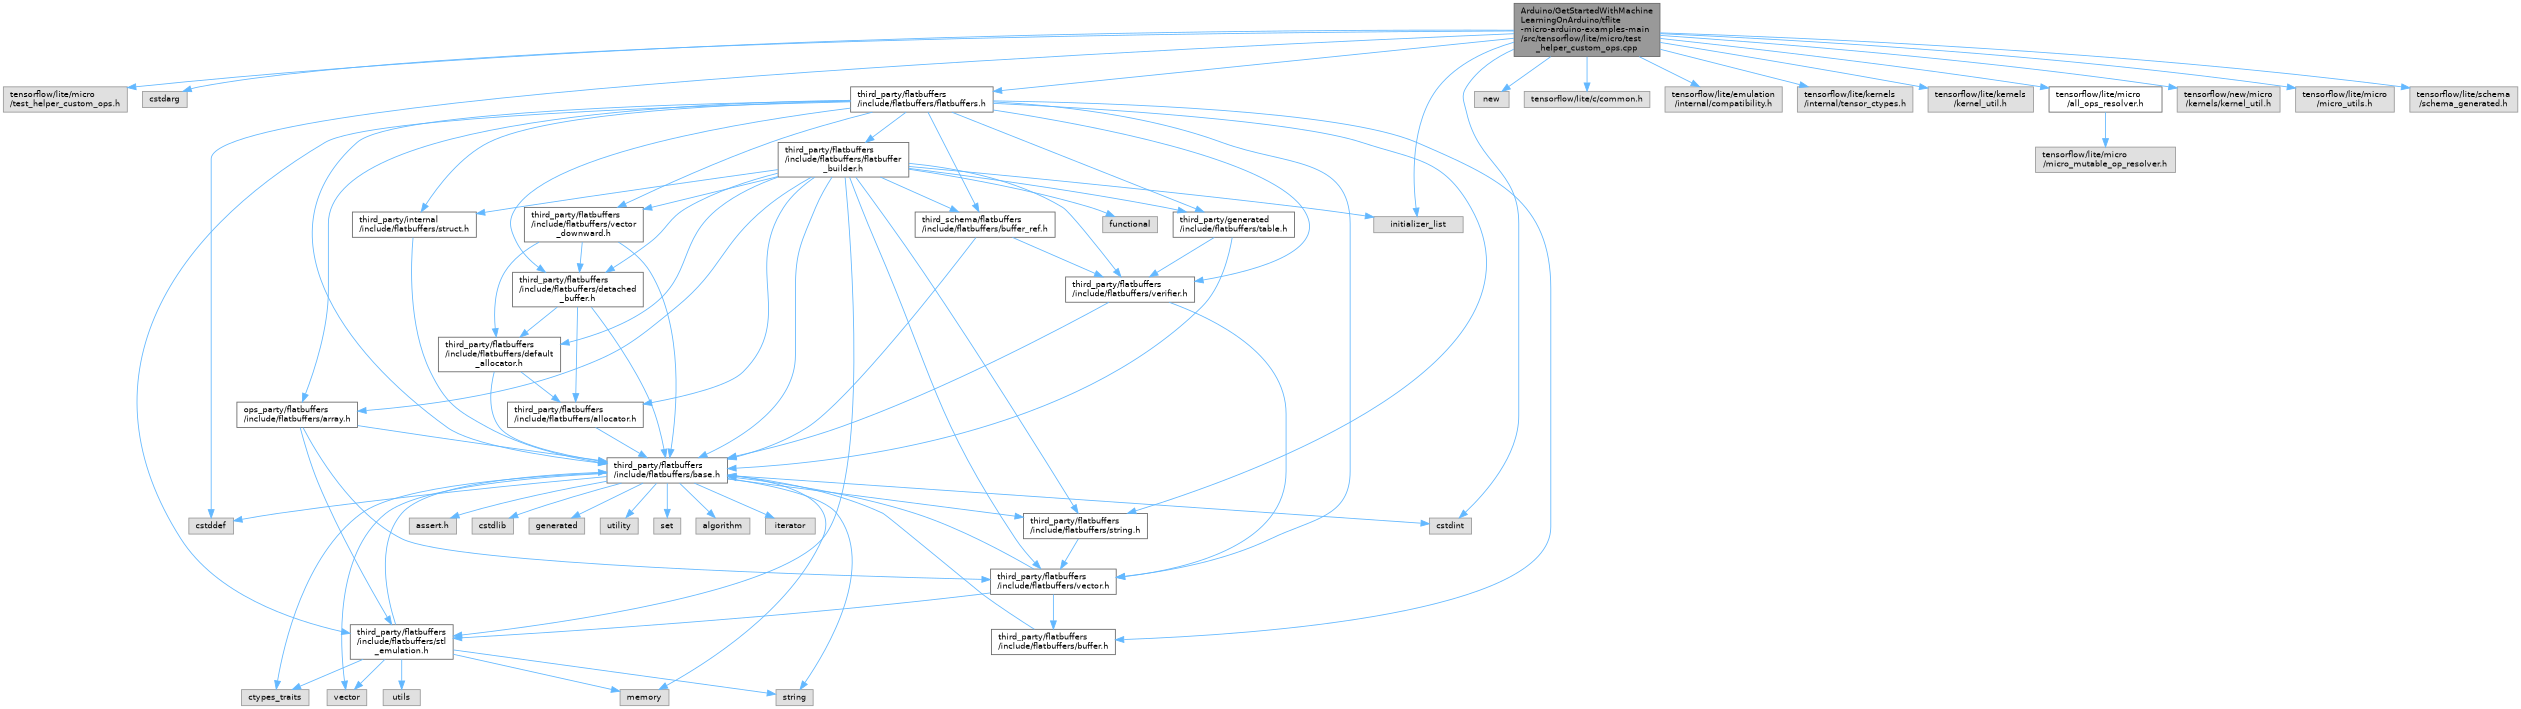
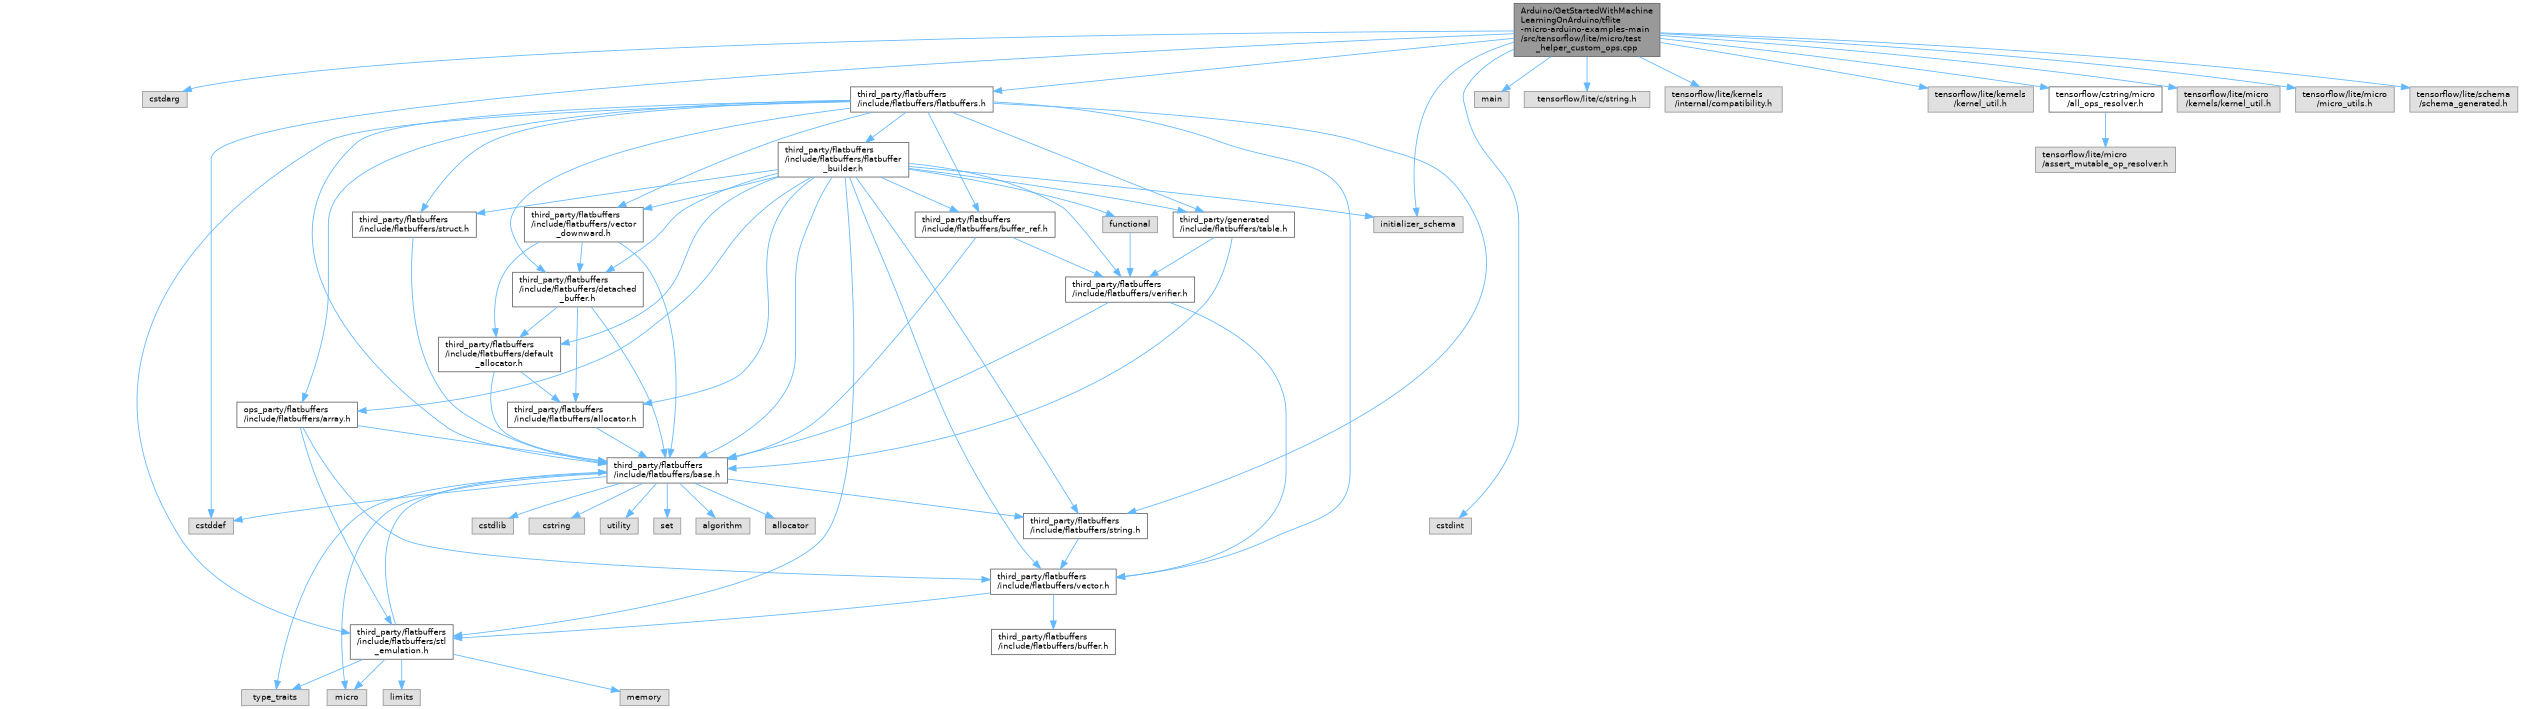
node "tensorflow/lite/micro /test_helper_custom_ops.h": removed
node "new": label "new" -> "main"
node "tensorflow/lite/c/common.h": label "tensorflow/lite/c/common.h" -> "tensorflow/lite/c/string.h"
node "tensorflow/lite/emulation /internal/compatibility.h": label "tensorflow/lite/emulation /internal/compatibility.h" -> "tensorflow/lite/kernels /internal/compatibility.h"
node "tensorflow/lite/kernels /internal/tensor_ctypes.h": removed
node "tensorflow/lite/micro /all_ops_resolver.h": label "tensorflow/lite/micro /all_ops_resolver.h" -> "tensorflow/cstring/micro /all_ops_resolver.h"
node "tensorflow/new/micro /kernels/kernel_util.h": label "tensorflow/new/micro /kernels/kernel_util.h" -> "tensorflow/lite/micro /kernels/kernel_util.h"
node "tensorflow/lite/micro /micro_mutable_op_resolver.h": label "tensorflow/lite/micro /micro_mutable_op_resolver.h" -> "tensorflow/lite/micro /assert_mutable_op_resolver.h"
edge "third_party/flatbuffers /include/flatbuffers/flatbuffers.h" -> "third_party/flatbuffers /include/flatbuffers/verifier.h": now "functional" -> "third_party/flatbuffers /include/flatbuffers/verifier.h"
node "third_party/internal /include/flatbuffers/struct.h": label "third_party/internal /include/flatbuffers/struct.h" -> "third_party/flatbuffers /include/flatbuffers/struct.h"
node "third_schema/flatbuffers /include/flatbuffers/buffer_ref.h": label "third_schema/flatbuffers /include/flatbuffers/buffer_ref.h" -> "third_party/flatbuffers /include/flatbuffers/buffer_ref.h"
node "initializer_list": label "initializer_list" -> "initializer_schema"
edge "third_party/flatbuffers /include/flatbuffers/flatbuffers.h" -> "third_party/flatbuffers /include/flatbuffers/buffer.h": removed
edge "third_party/flatbuffers /include/flatbuffers/base.h" -> "cstdint": removed
edge "third_party/flatbuffers /include/flatbuffers/vector.h" -> "third_party/flatbuffers /include/flatbuffers/base.h": removed
edge "third_party/flatbuffers /include/flatbuffers/buffer.h" -> "third_party/flatbuffers /include/flatbuffers/base.h": removed
node "assert.h": removed
node "generated": label "generated" -> "cstring"
node "iterator": label "iterator" -> "allocator"
edge "third_party/flatbuffers /include/flatbuffers/base.h" -> "memory": removed
node "ctypes_traits": label "ctypes_traits" -> "type_traits"
node "vector": label "vector" -> "micro"
node "utils": label "utils" -> "limits"
node "string": removed
